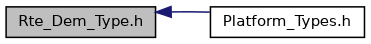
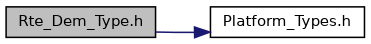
edge "Platform_Types.h" -> "Rte_Dem_Type.h": reversed
